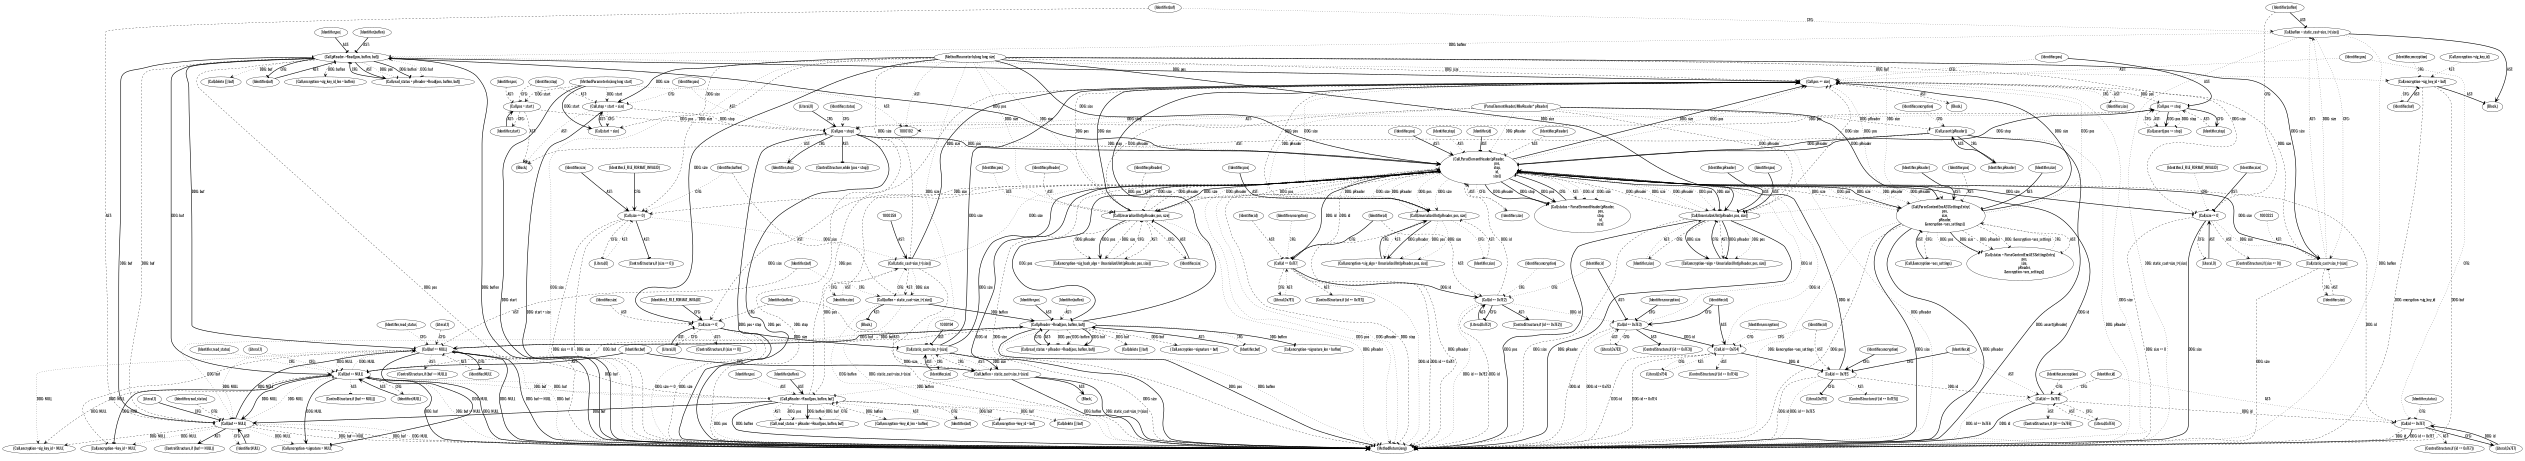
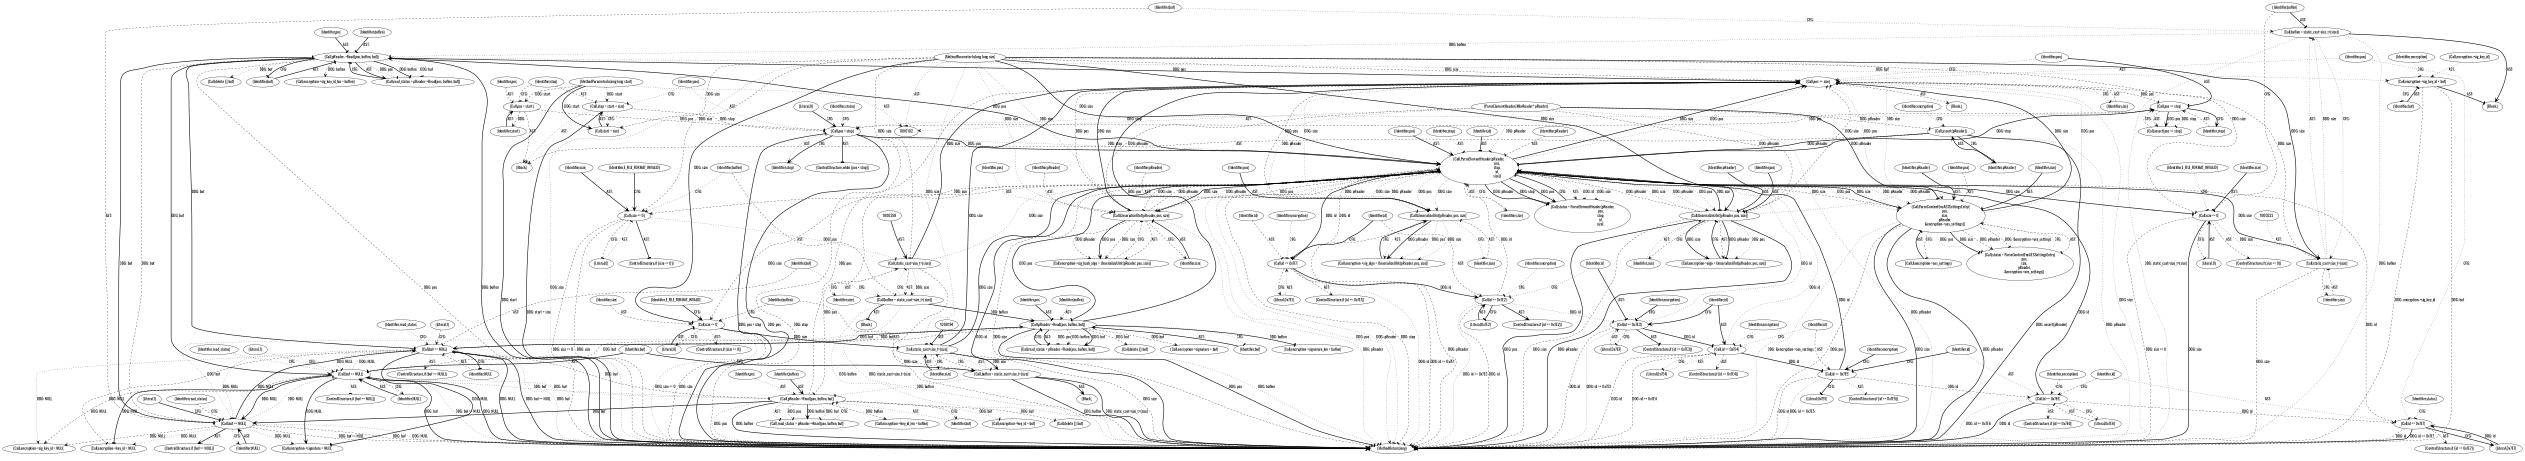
edge "(MethodParameterIn,long long size)" -> "(Call,stop = start + size)": removed, label "DDG: size"
edge "(Call,pos = start)" -> "(Identifier,start)": label "CFG: " -> "DDG: "
